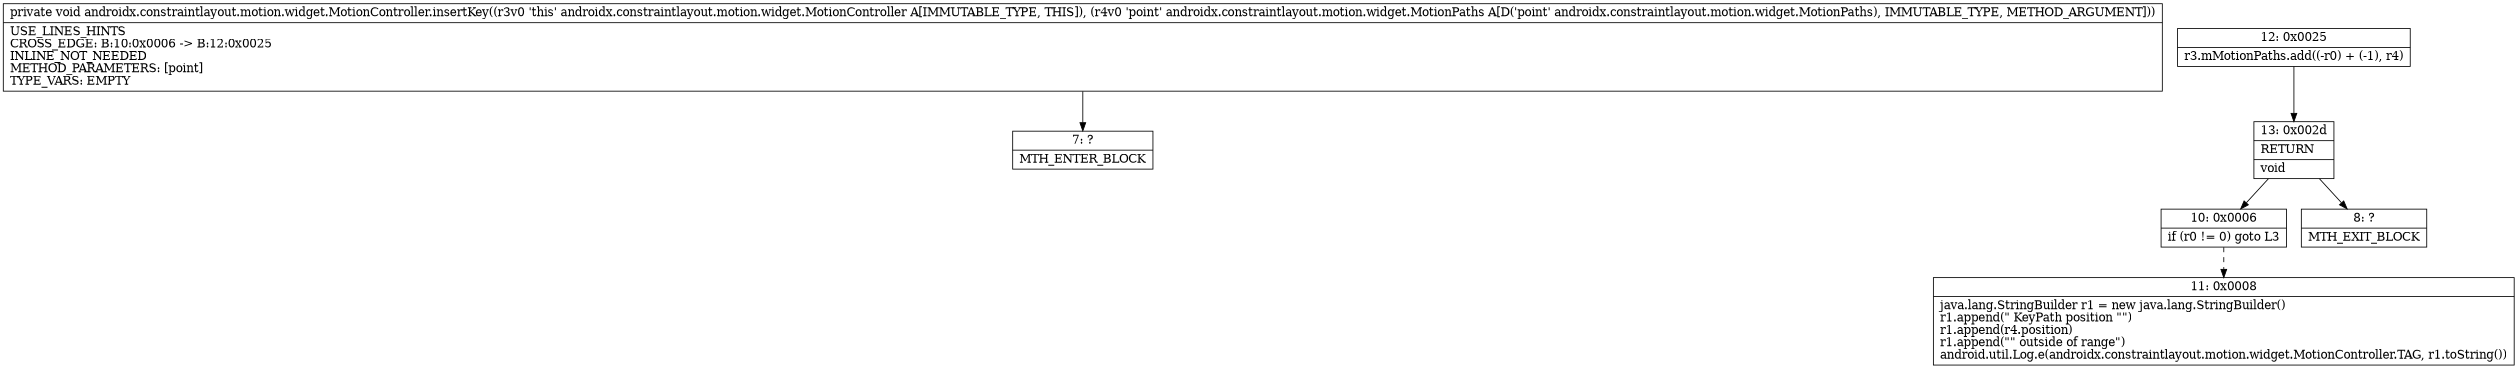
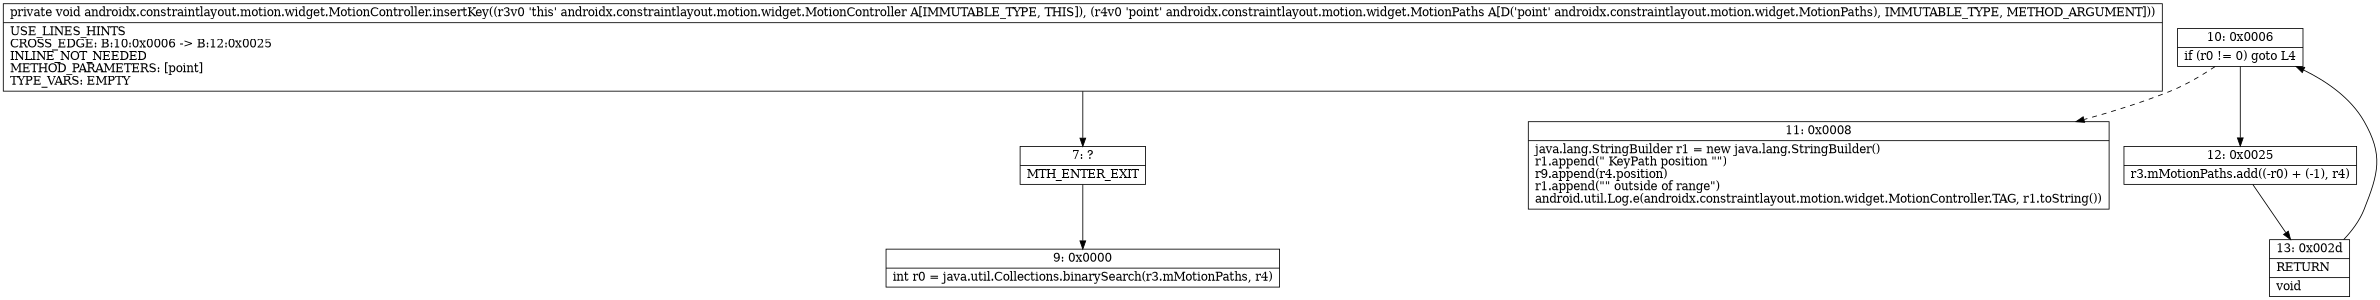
edge "10: 0x0006" -> "12: 0x0025": added
node "7: ?": text "MTH_ENTER_BLOCK" -> "MTH_ENTER_EXIT"
node "8: ?": removed
node "10: 0x0006": text "if (r0 != 0) goto L3" -> "if (r0 != 0) goto L4"
node "9: 0x0000": added
node "11: 0x0008": text "r1.append(r4.position)" -> "r9.append(r4.position)"
